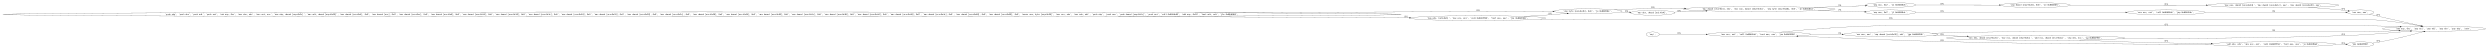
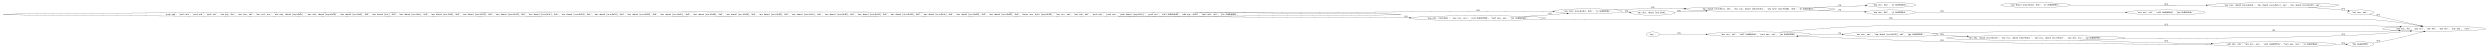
edge "'cmp eax, 0x2', 'jl 0x804f8e5'," -> "'cmp dword [esp+0x24], 0x0', 'je 0x804f8f5',": removed, label "CFG"
edge "'mov ecx, esi', 'call 0x8050560', 'jmp 0x804f8fe'," -> "'xor eax, eax',": removed, label "CFG"
